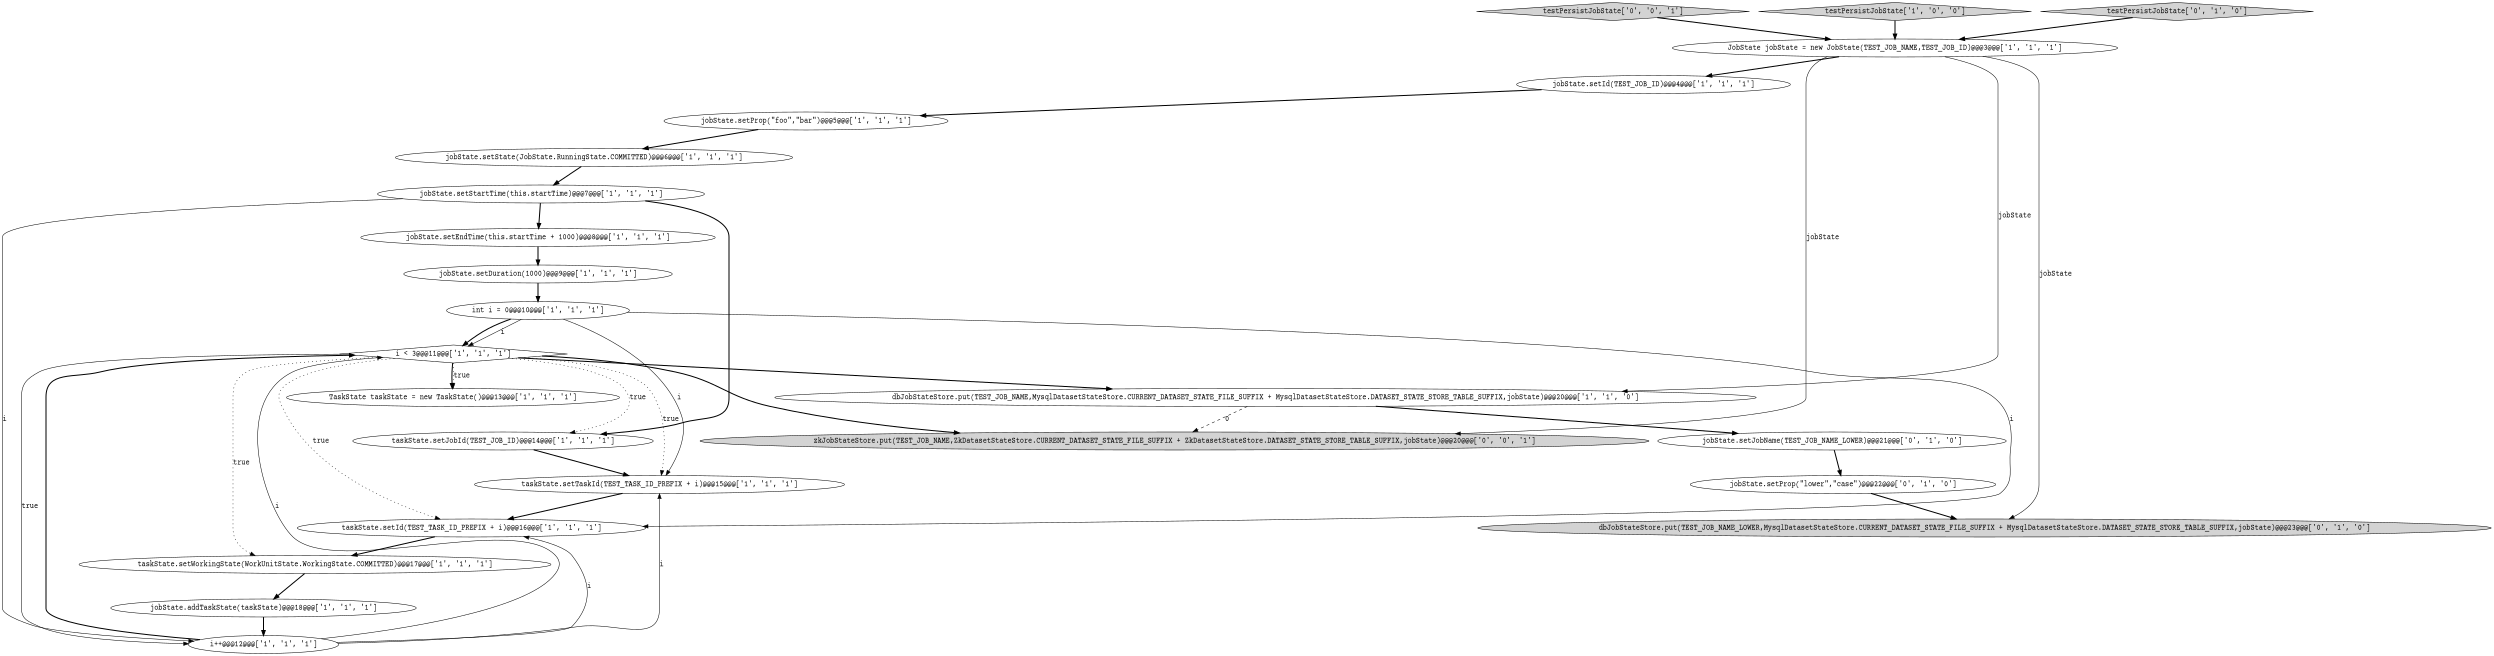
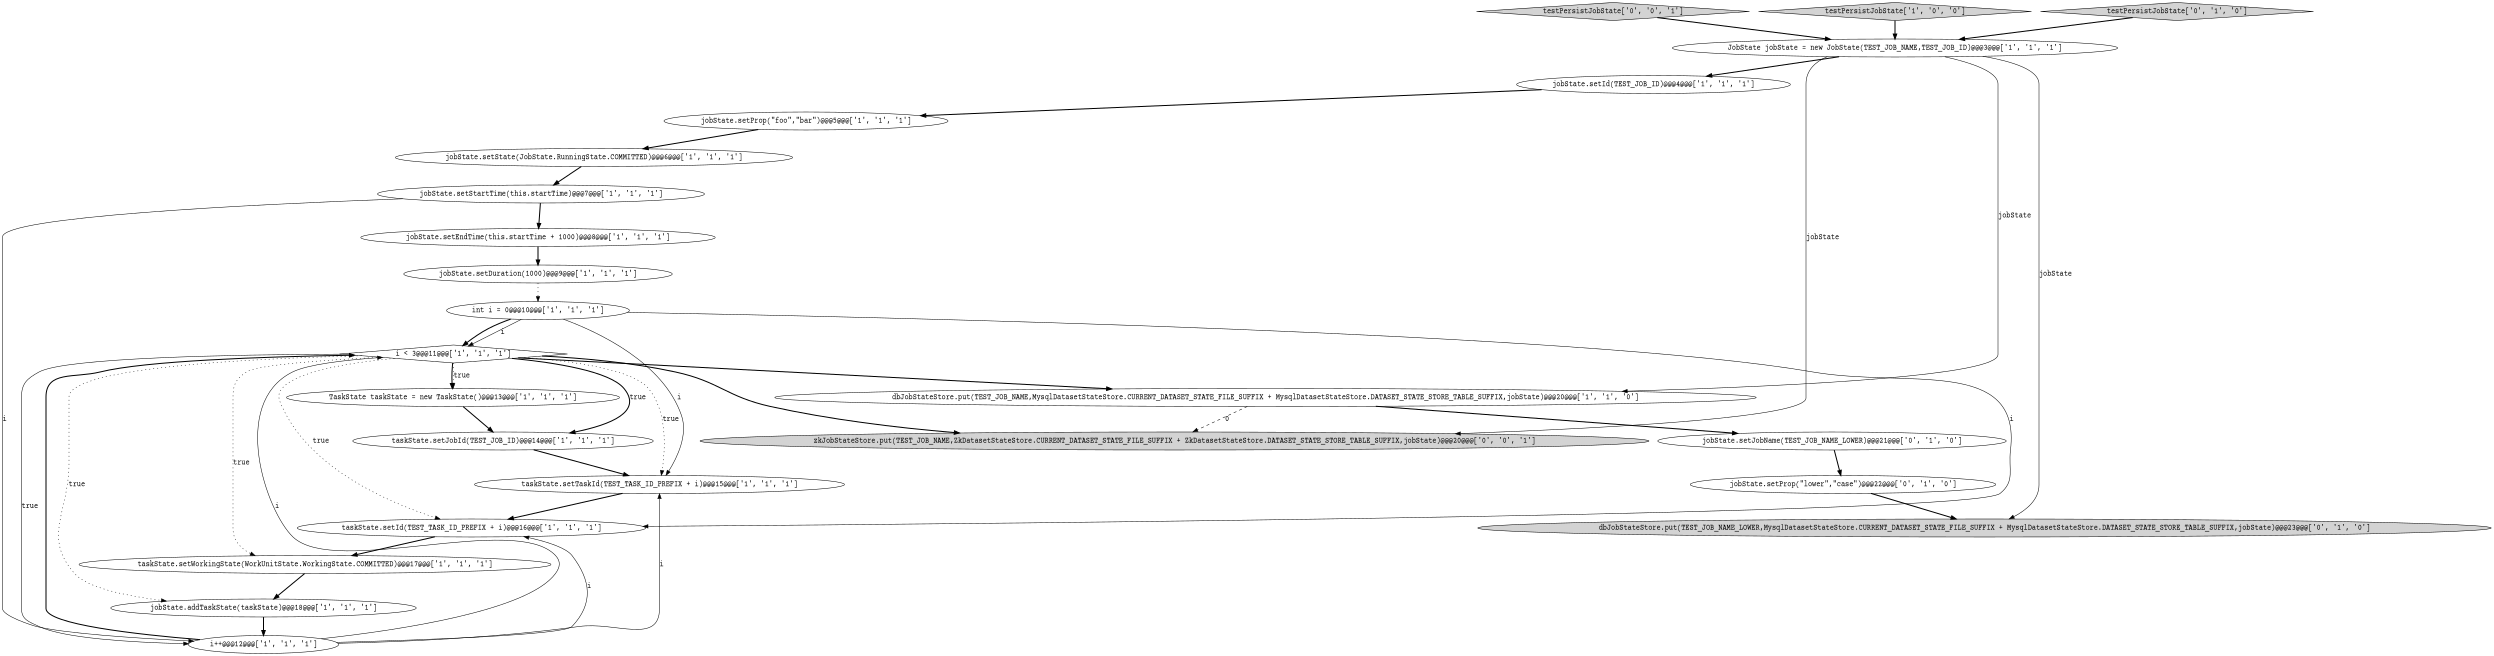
edge "jobState.setDuration(1000)@@@9@@@['1', '1', '1']" -> "int i = 0@@@10@@@['1', '1', '1']": style bold -> dotted
edge "jobState.setStartTime(this.startTime)@@@7@@@['1', '1', '1']" -> "taskState.setJobId(TEST_JOB_ID)@@@14@@@['1', '1', '1']": now "TaskState taskState = new TaskState()@@@13@@@['1', '1', '1']" -> "taskState.setJobId(TEST_JOB_ID)@@@14@@@['1', '1', '1']"
edge "i < 3@@@11@@@['1', '1', '1']" -> "taskState.setJobId(TEST_JOB_ID)@@@14@@@['1', '1', '1']": style dotted -> bold
edge "i < 3@@@11@@@['1', '1', '1']" -> "jobState.addTaskState(taskState)@@@18@@@['1', '1', '1']": added, label "true"
